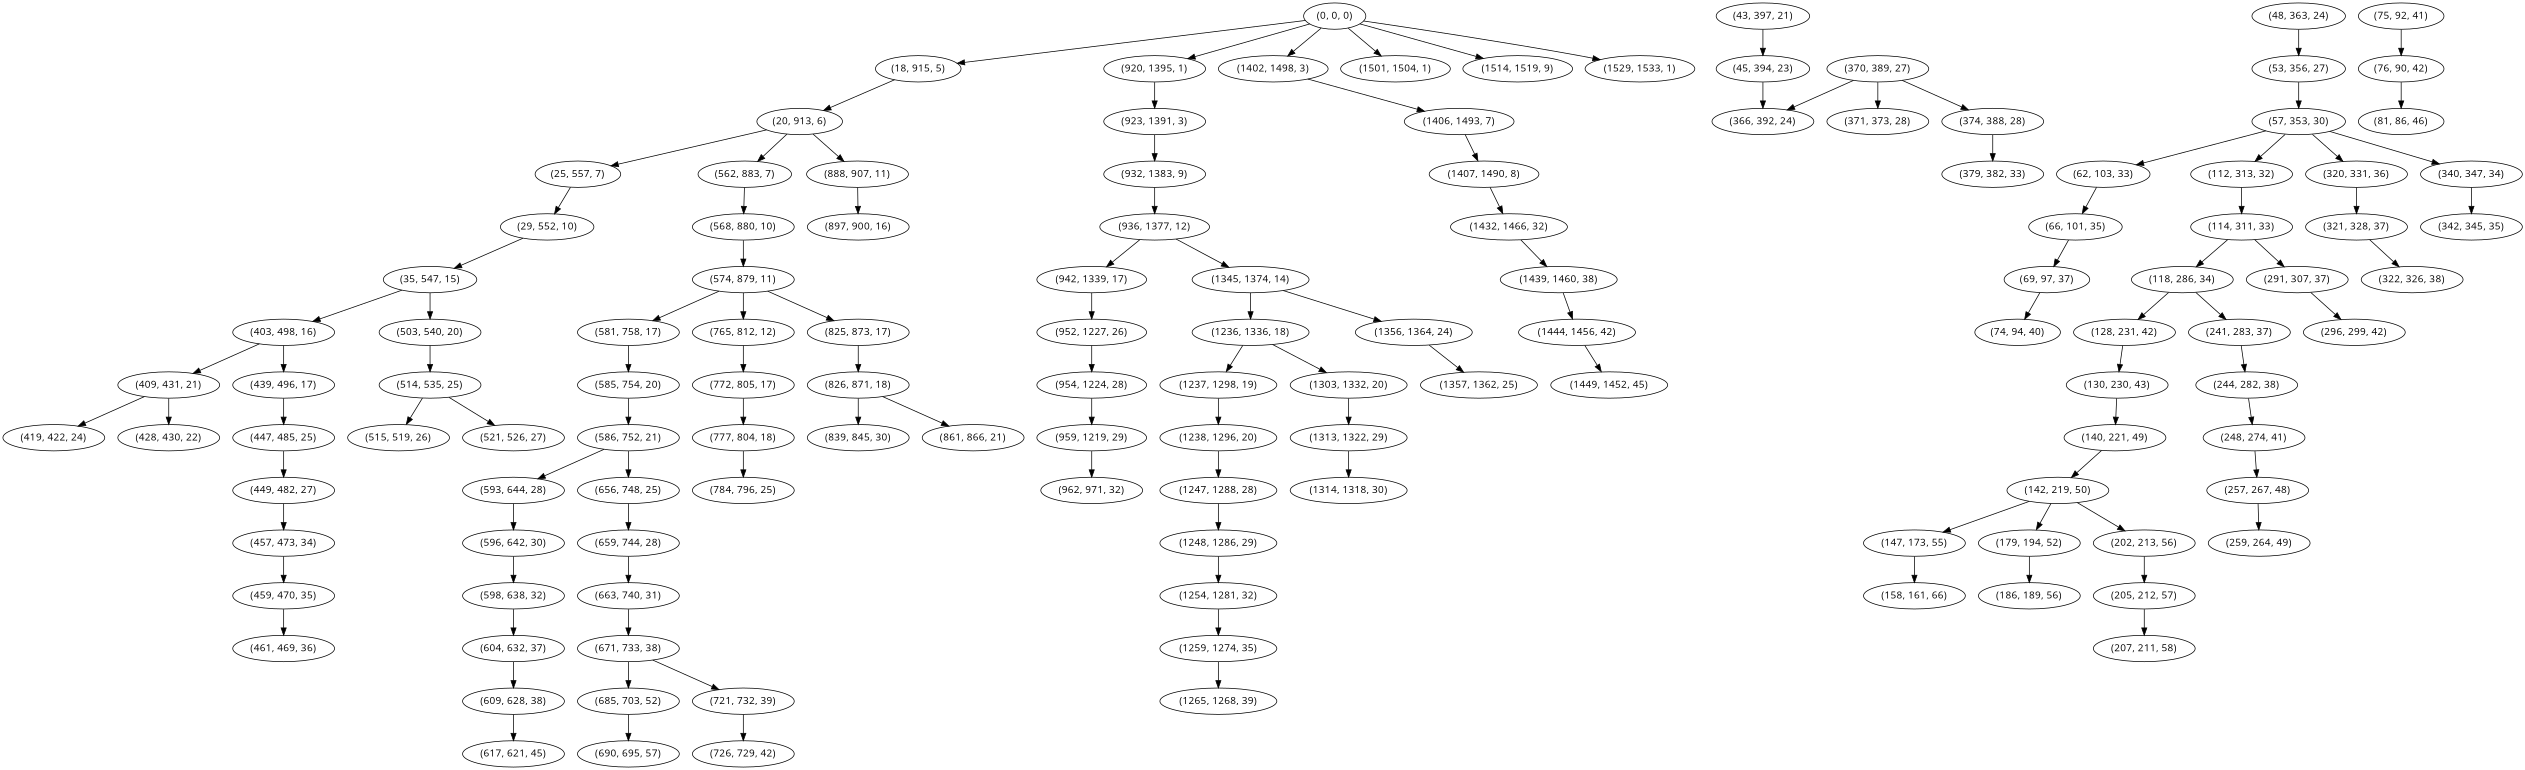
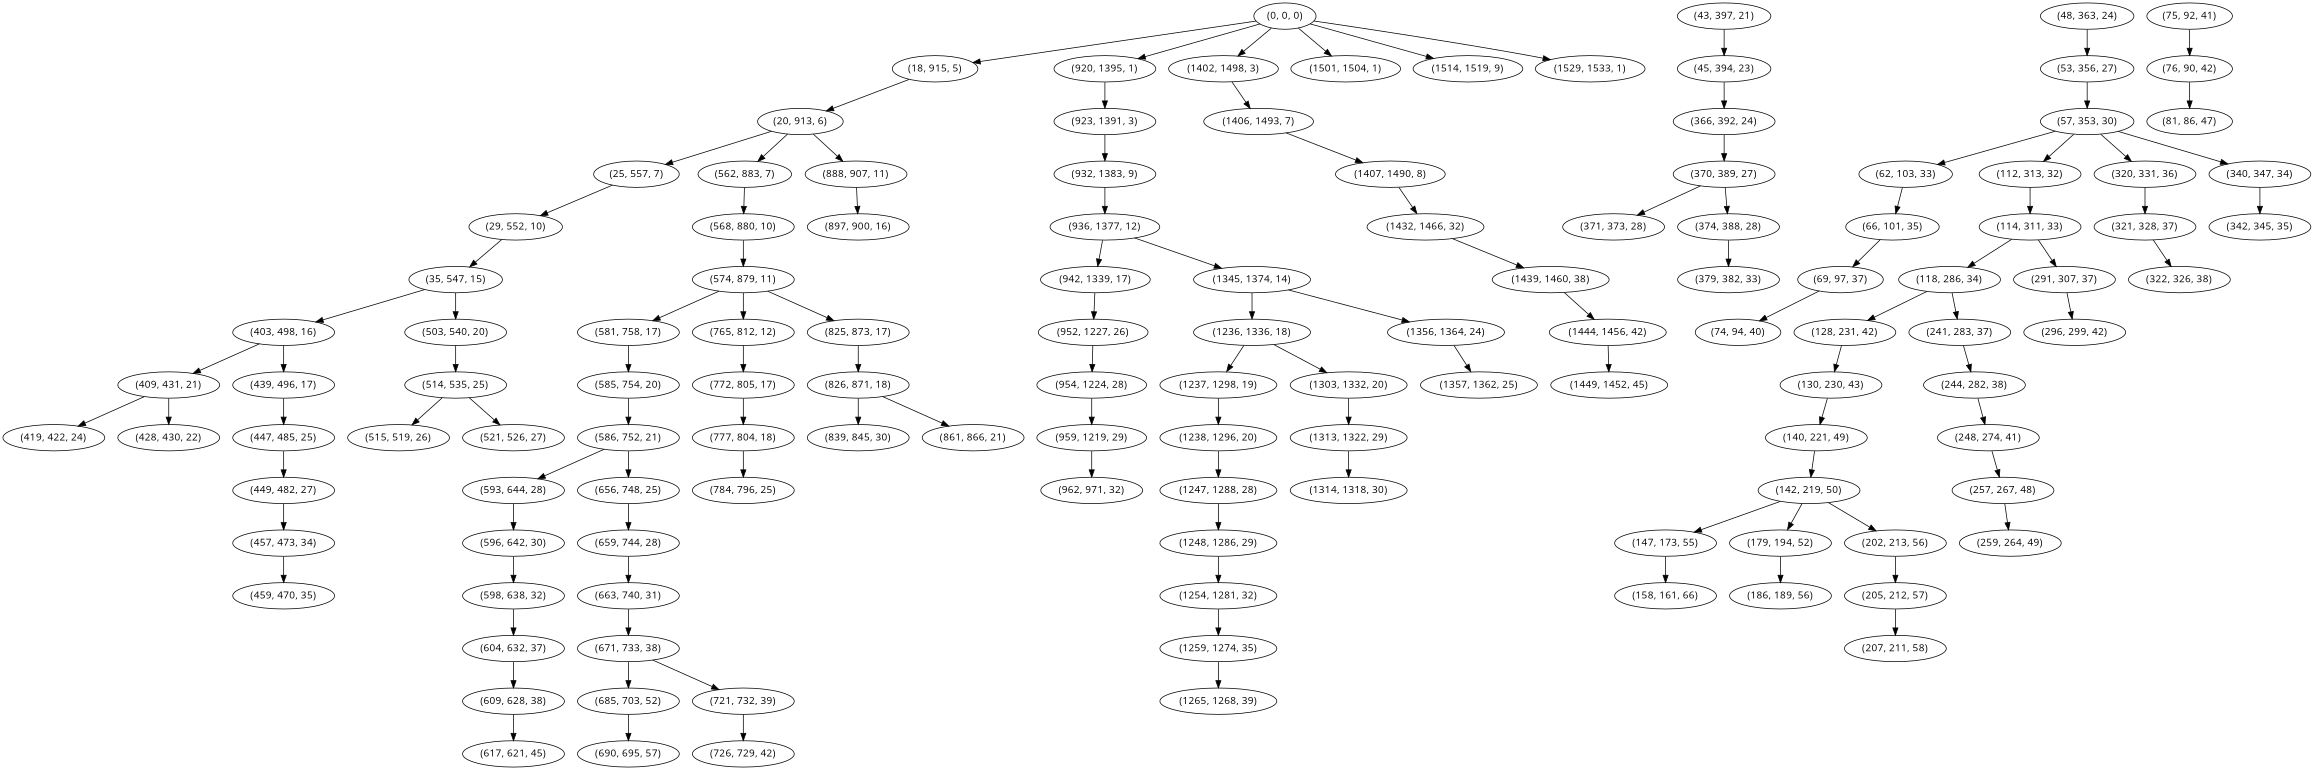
edge "(370, 389, 27)" -> "(366, 392, 24)": reversed
node "(81, 86, 46)": label "(81, 86, 46)" -> "(81, 86, 47)"
node "(461, 469, 36)": removed
